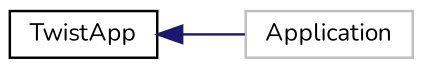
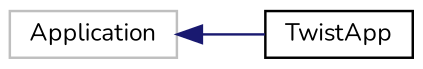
edge "Application" -> "TwistApp": reversed
